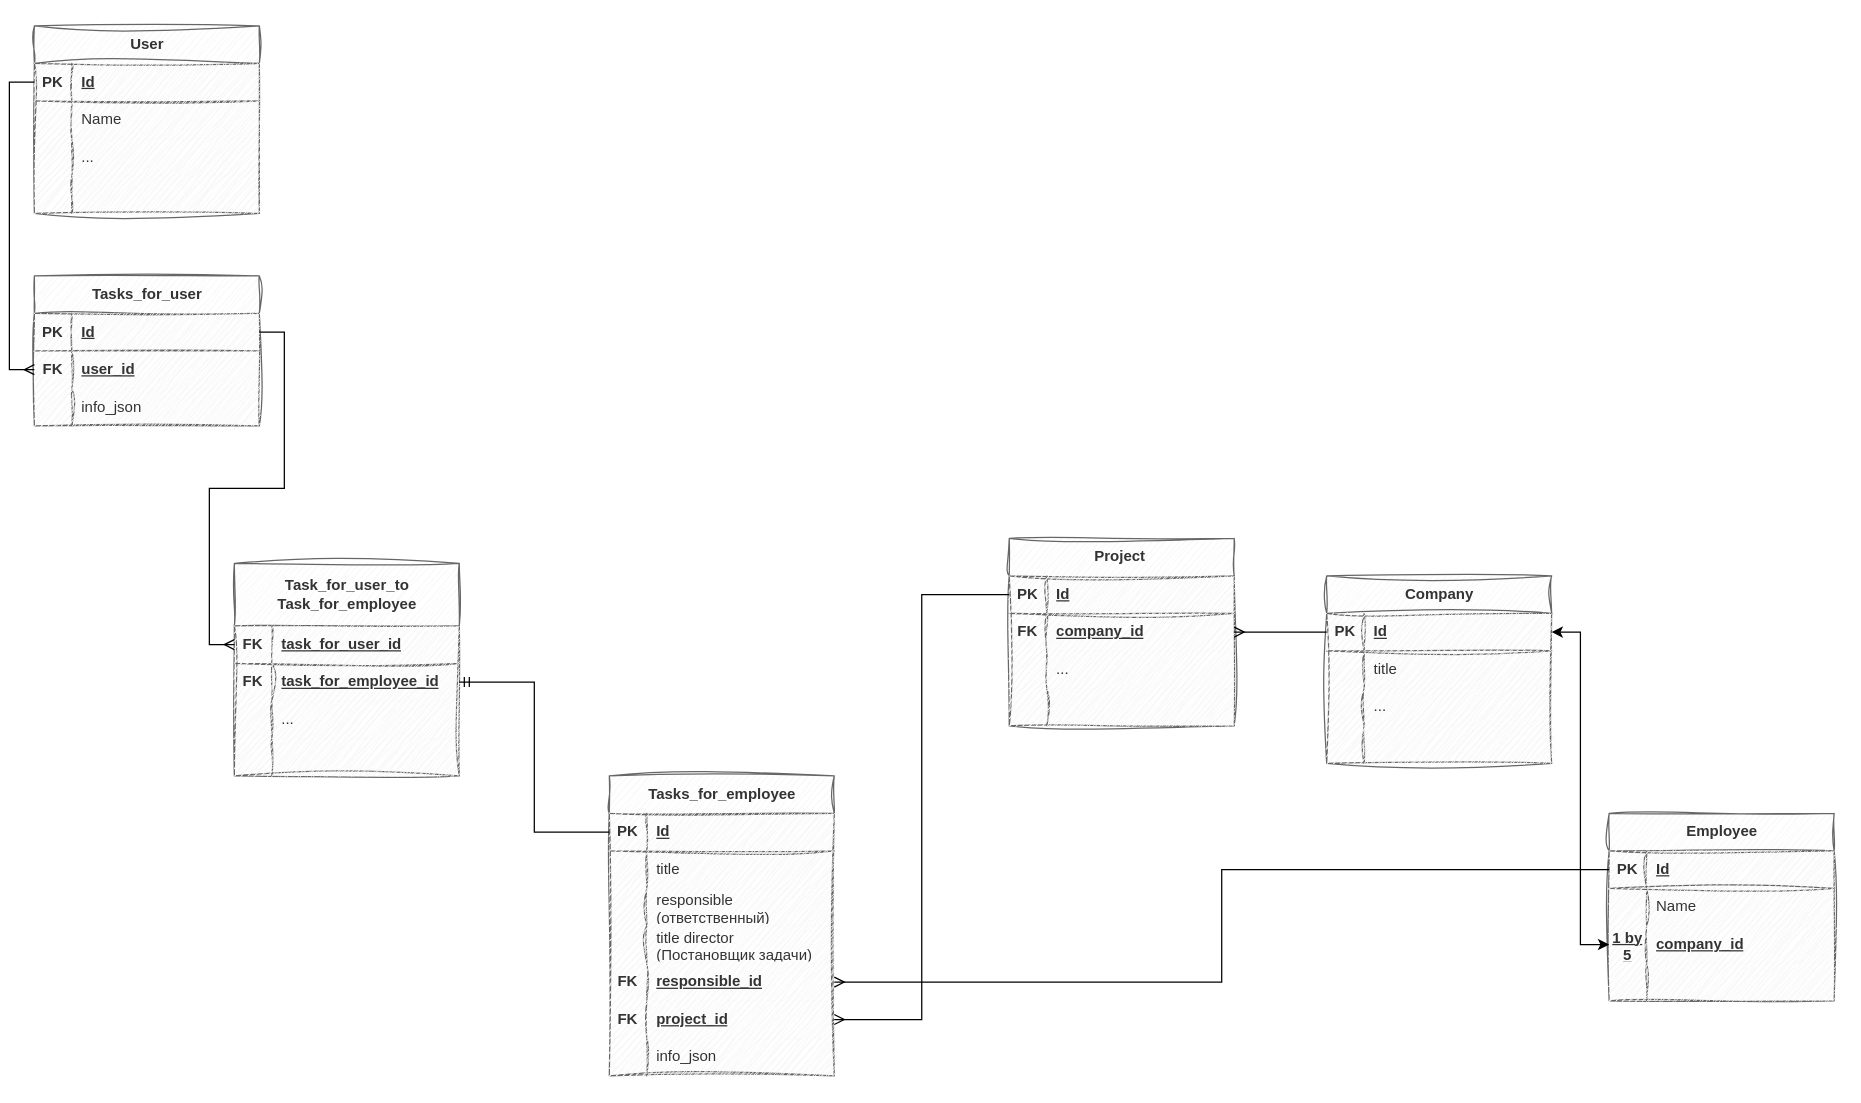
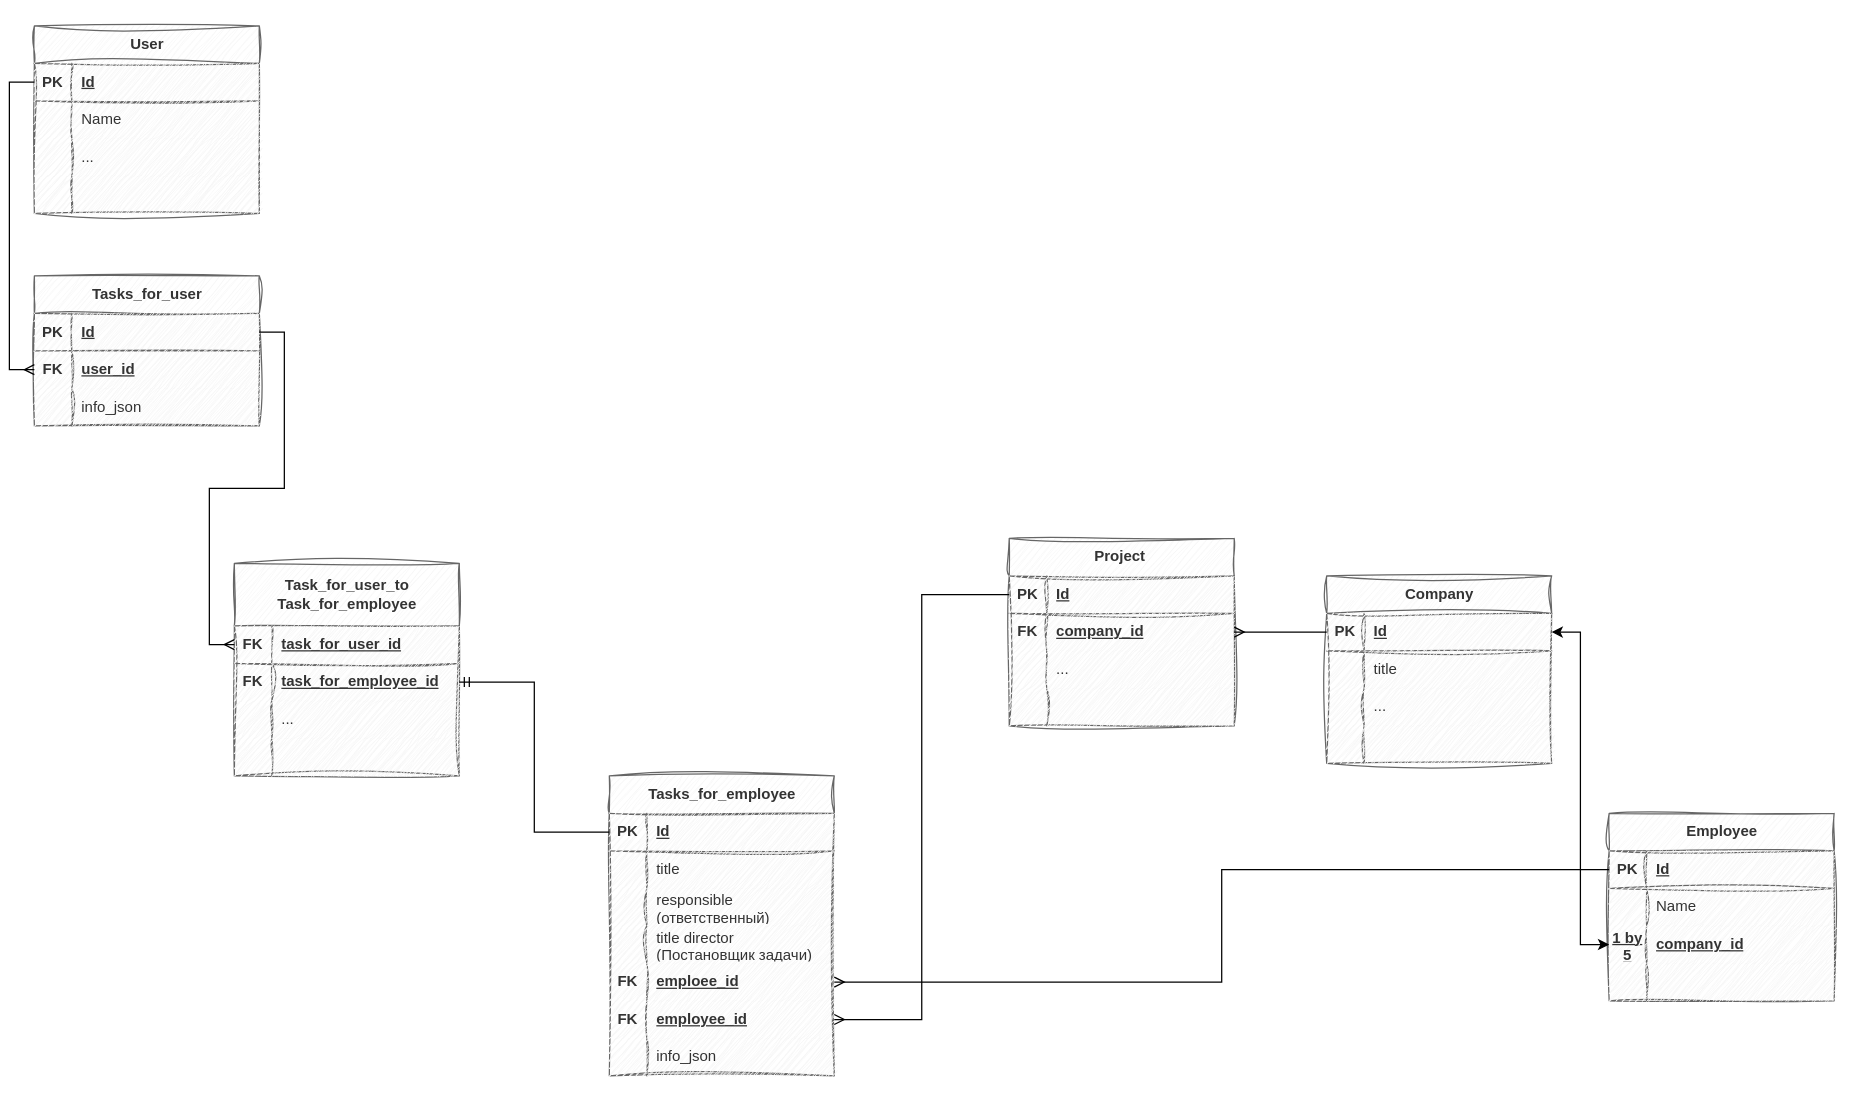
node "responsible_id": label "responsible_id" -> "emploee_id"
node "project_id": label "project_id" -> "employee_id"
